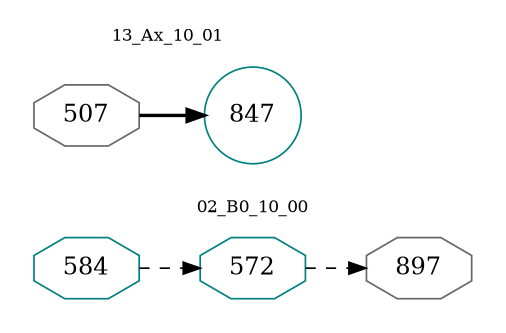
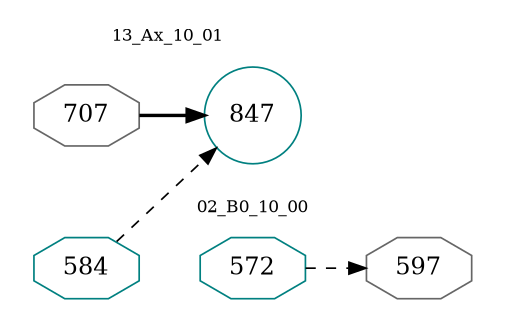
node "507": label "507" -> "707"
edge "584" -> "572": now "584" -> "847"
node "897": label "897" -> "597"
